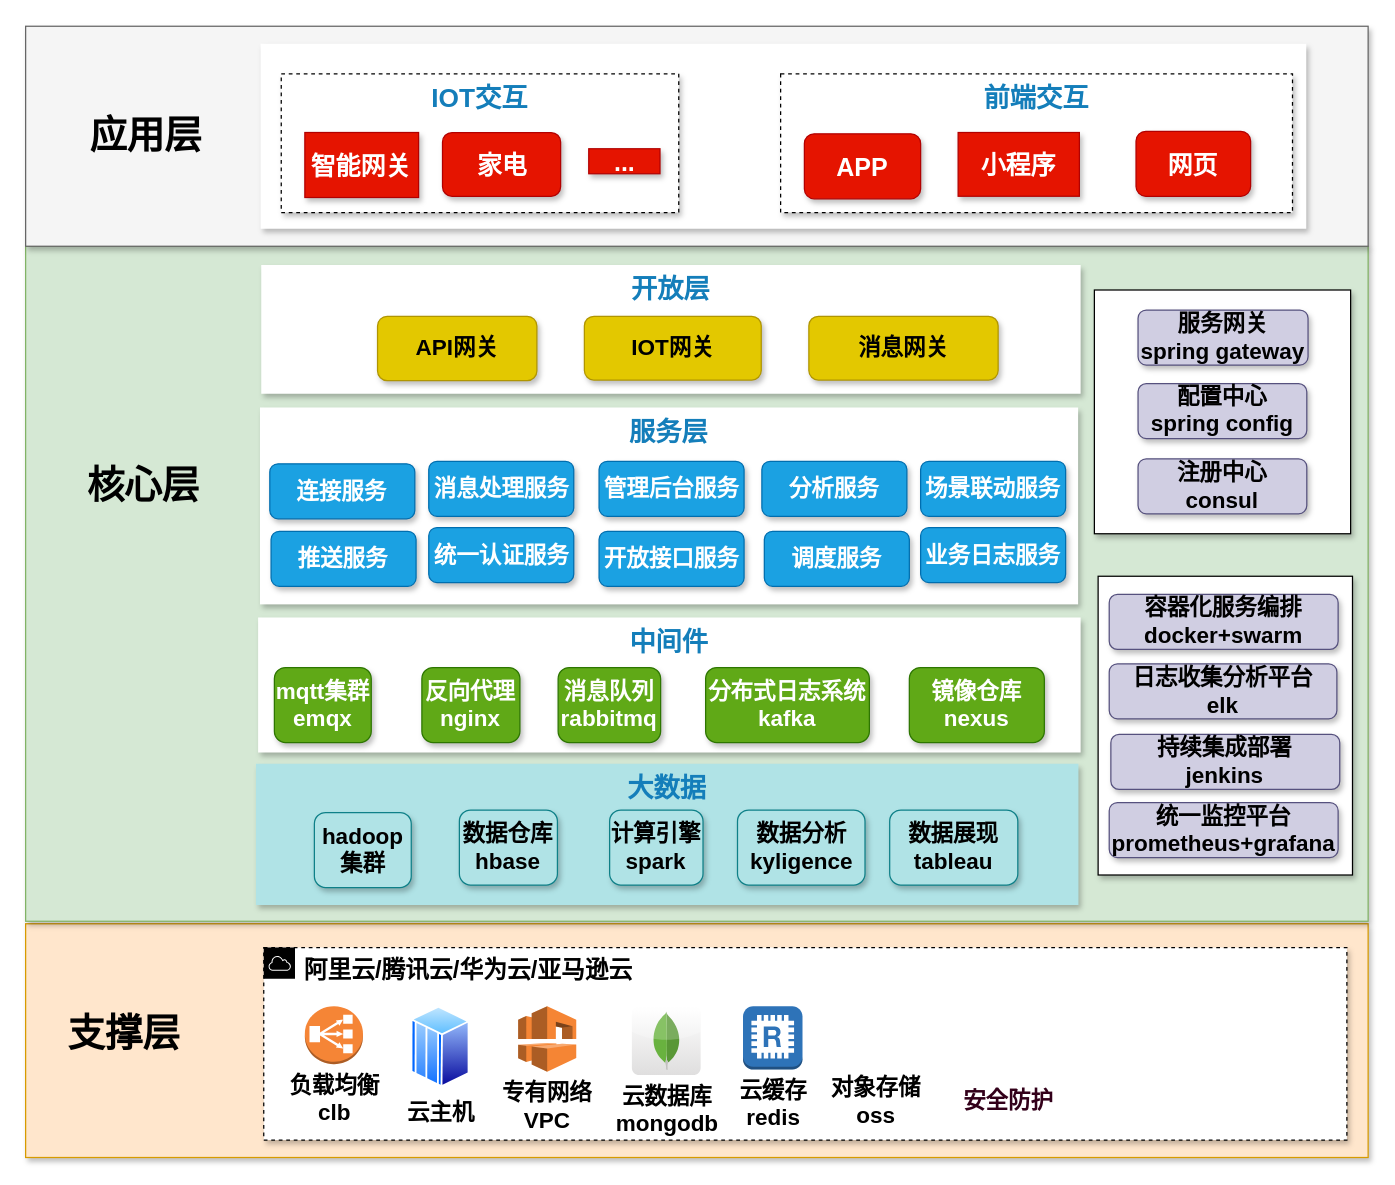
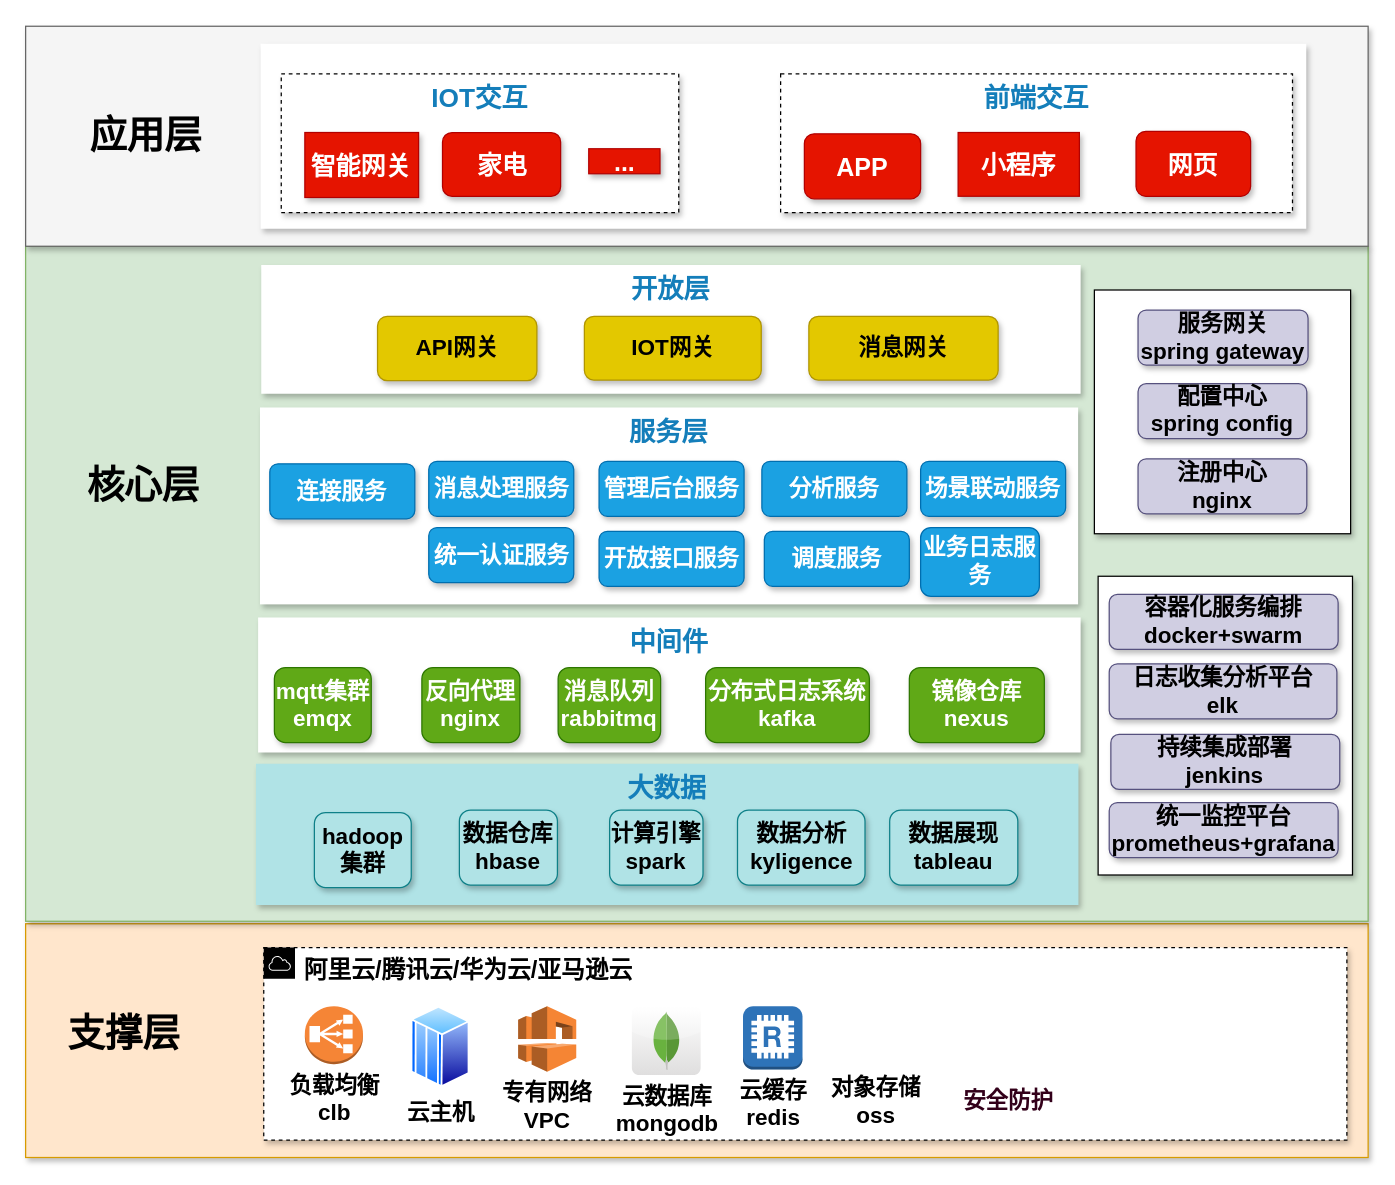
node "注册中心 consul": label "注册中心 consul" -> "注册中心 nginx"
node "业务日志服务": size 145x55 -> 119x69
node "推送服务": removed
